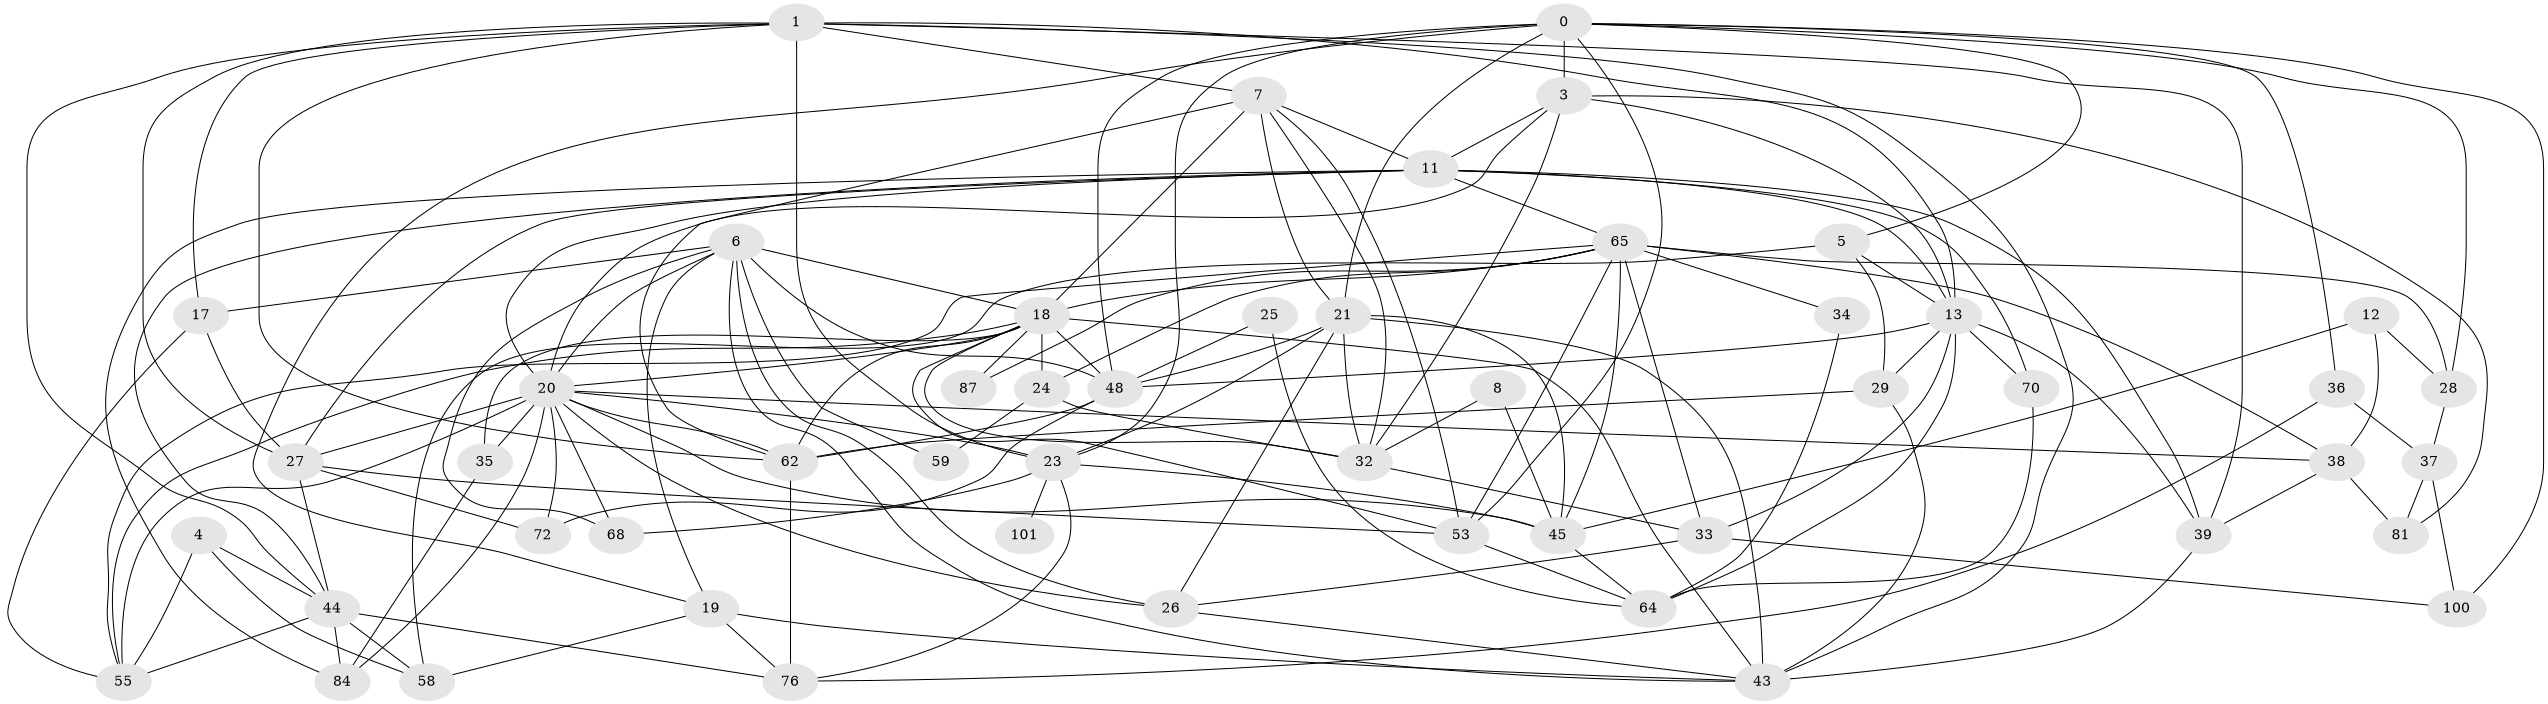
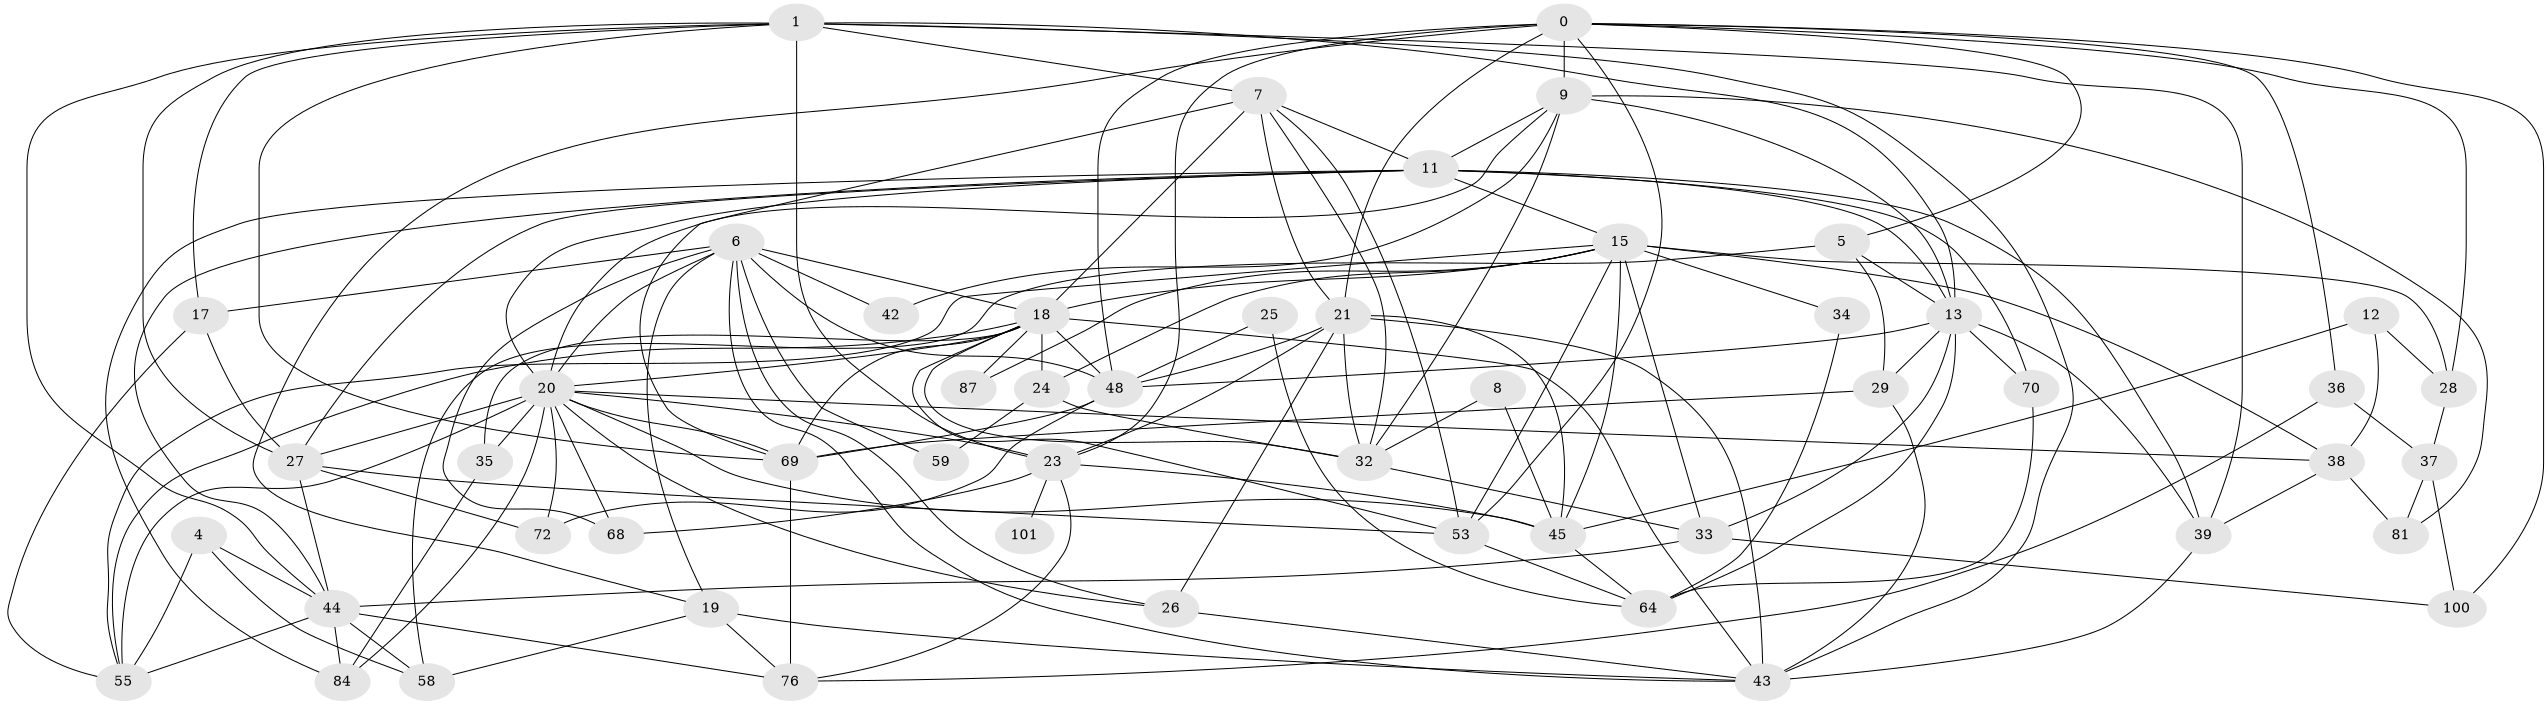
node "3": label "3" -> "9"
node "65": label "65" -> "15"
node "42": added
node "62": label "62" -> "69"
edge "33" -- "26": now "33" -- "44"
